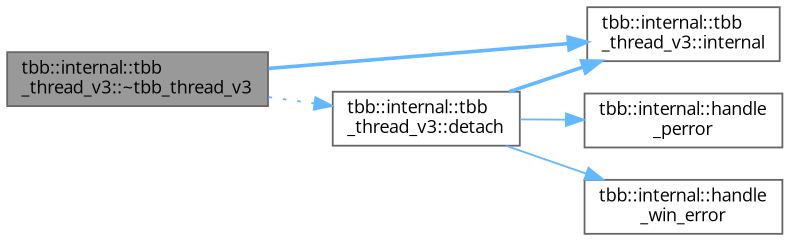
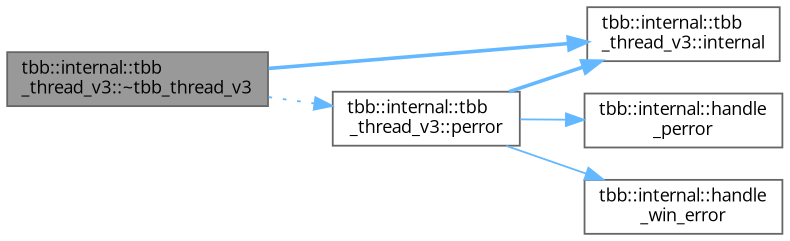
node "tbb::internal::tbb _thread_v3::detach": label "tbb::internal::tbb _thread_v3::detach" -> "tbb::internal::tbb _thread_v3::perror"
